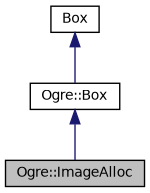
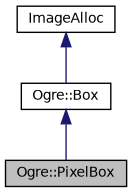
node "Box": label "Box" -> "ImageAlloc"
node "Ogre::ImageAlloc": label "Ogre::ImageAlloc" -> "Ogre::PixelBox"
